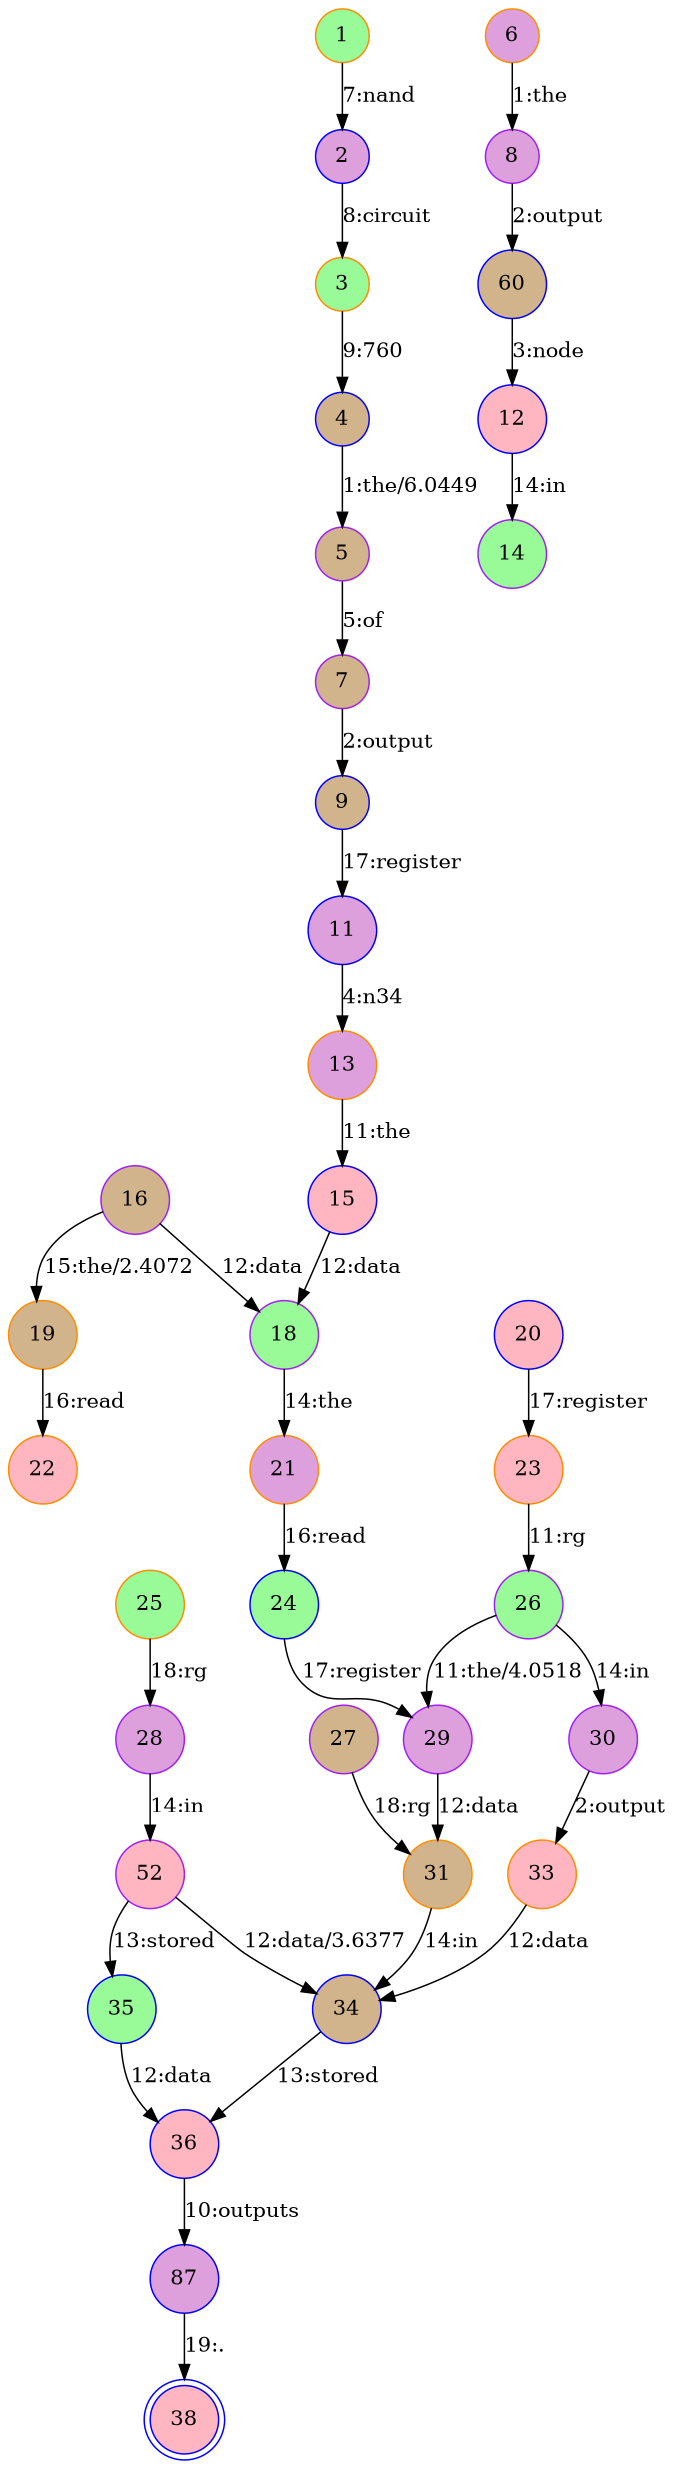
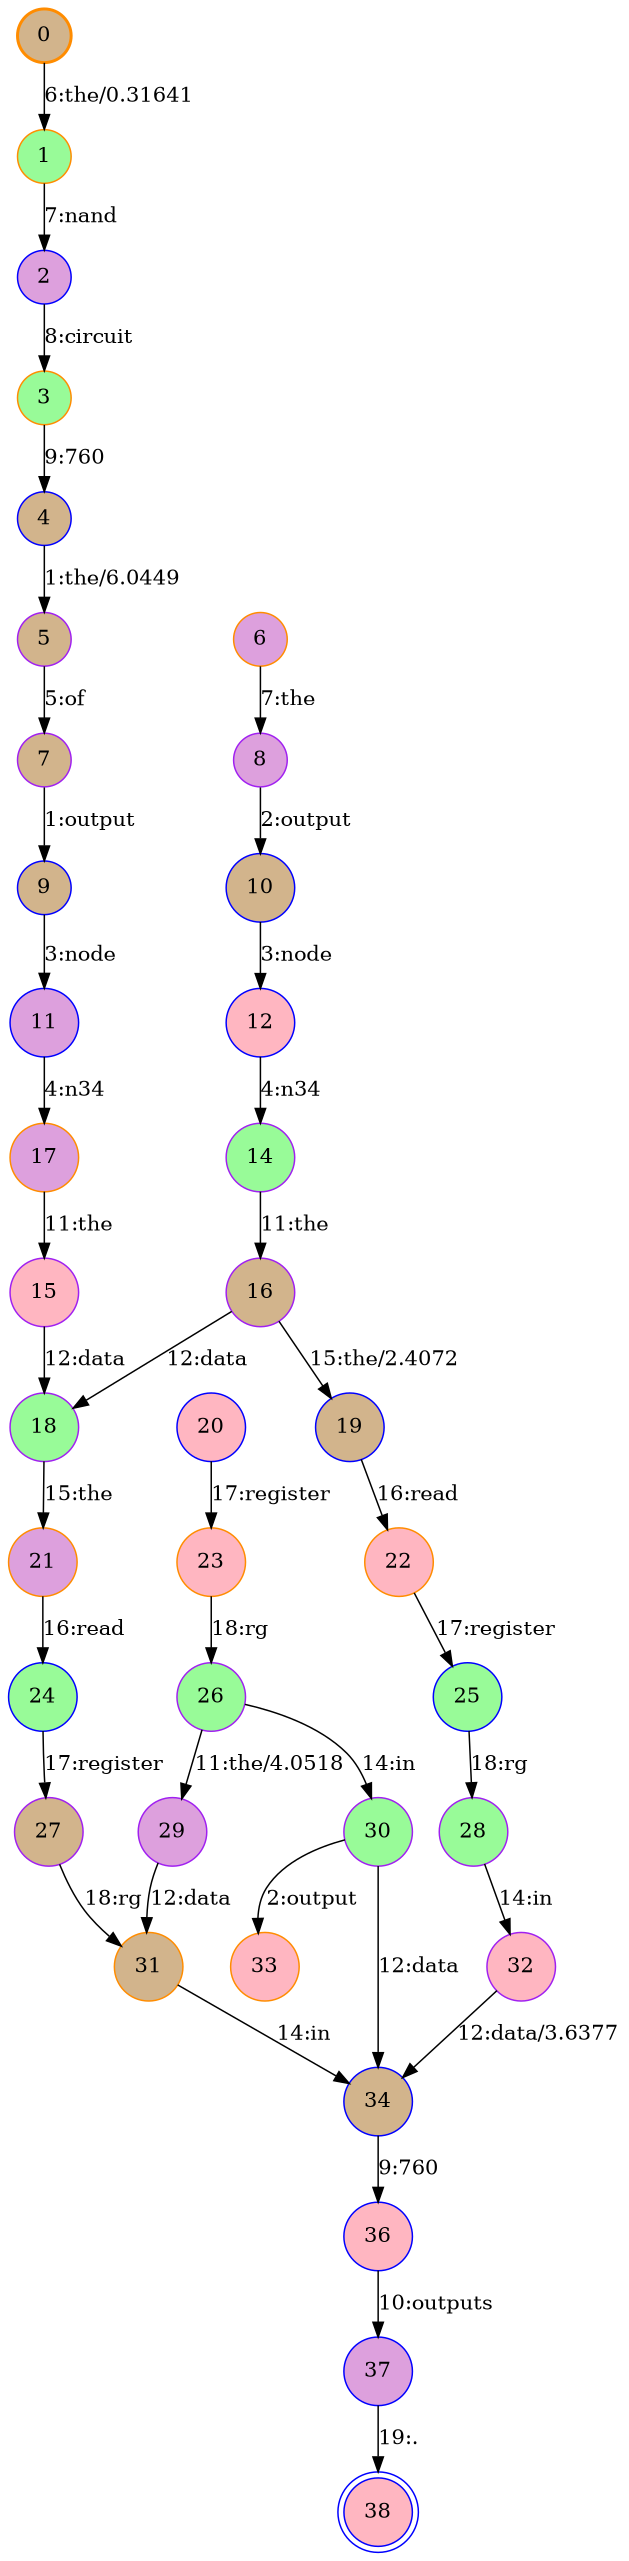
node "0": added
edge "6" -> "8": label "1:the" -> "7:the"
node "60": label "60" -> "10"
edge "12" -> "14": label "14:in" -> "4:n34"
edge "7" -> "9": label "2:output" -> "1:output"
edge "9" -> "11": label "17:register" -> "3:node"
node "13": label "13" -> "17"
node "15": color blue -> purple
edge "14" -> "16": added, label "11:the"
node "19": color darkorange -> blue
edge "18" -> "21": label "14:the" -> "15:the"
edge "23" -> "26": label "11:rg" -> "18:rg"
node "25": color darkorange -> blue
edge "22" -> "25": added, label "17:register"
edge "24" -> "29": now "24" -> "27"
node "28": fillcolor plum -> palegreen
node "30": fillcolor plum -> palegreen
node "52": label "52" -> "32"
edge "33" -> "34": now "30" -> "34"
node "35": removed
edge "34" -> "36": label "13:stored" -> "9:760"
node "87": label "87" -> "37"
